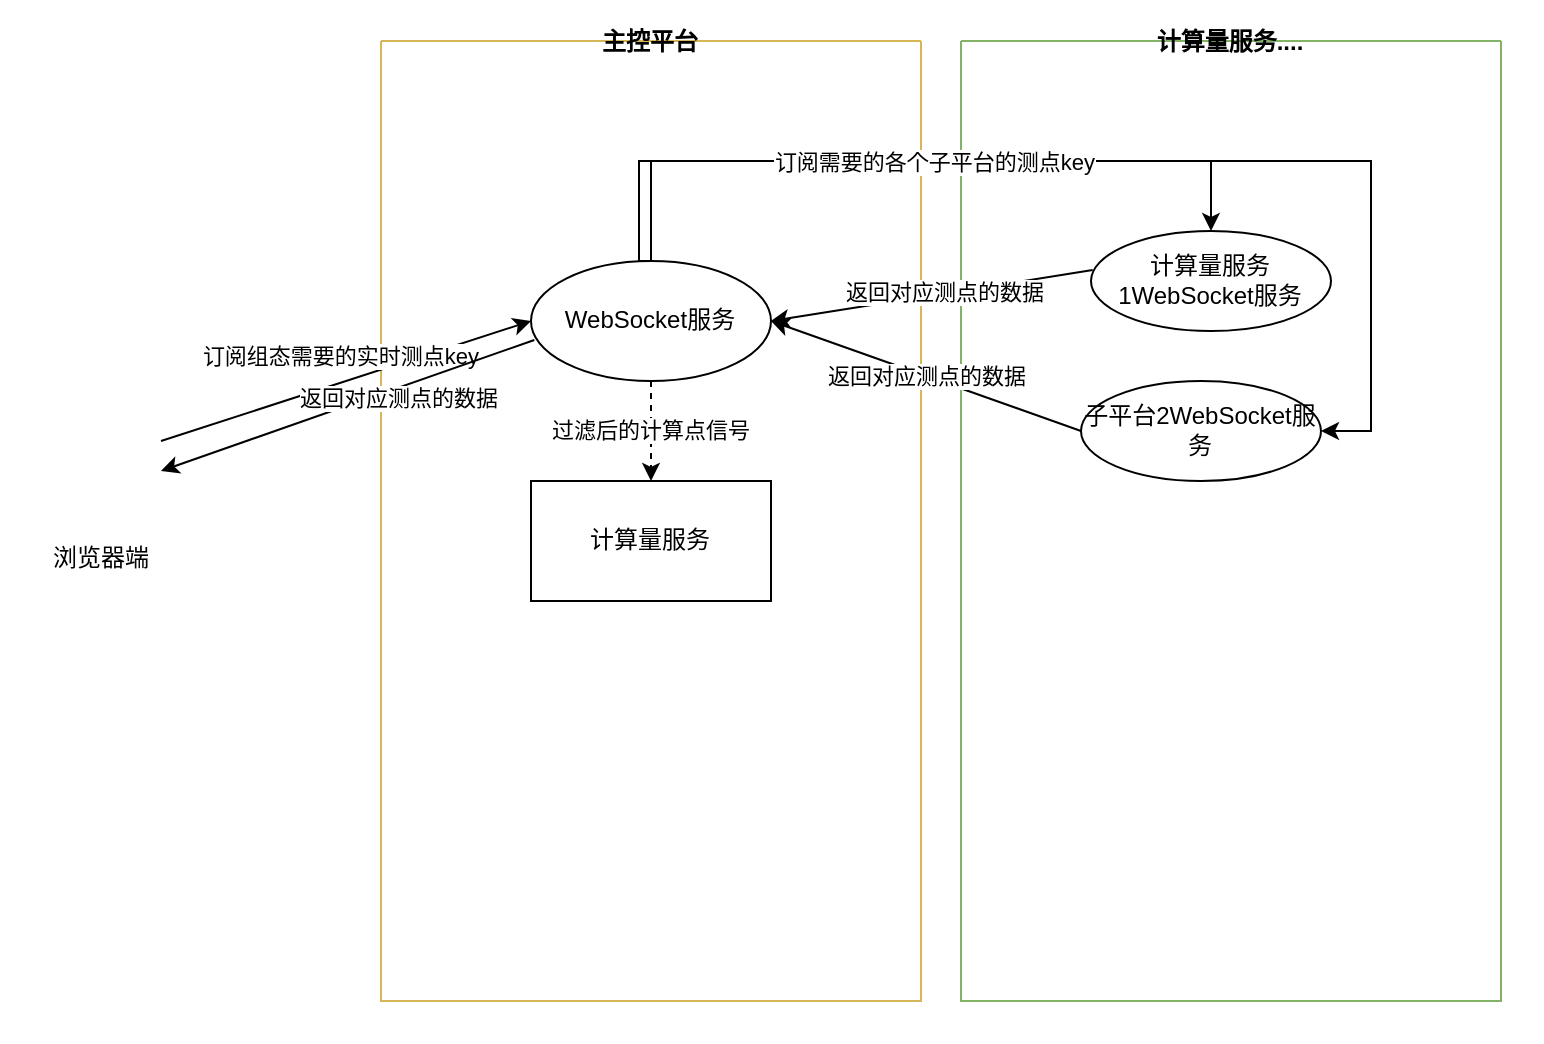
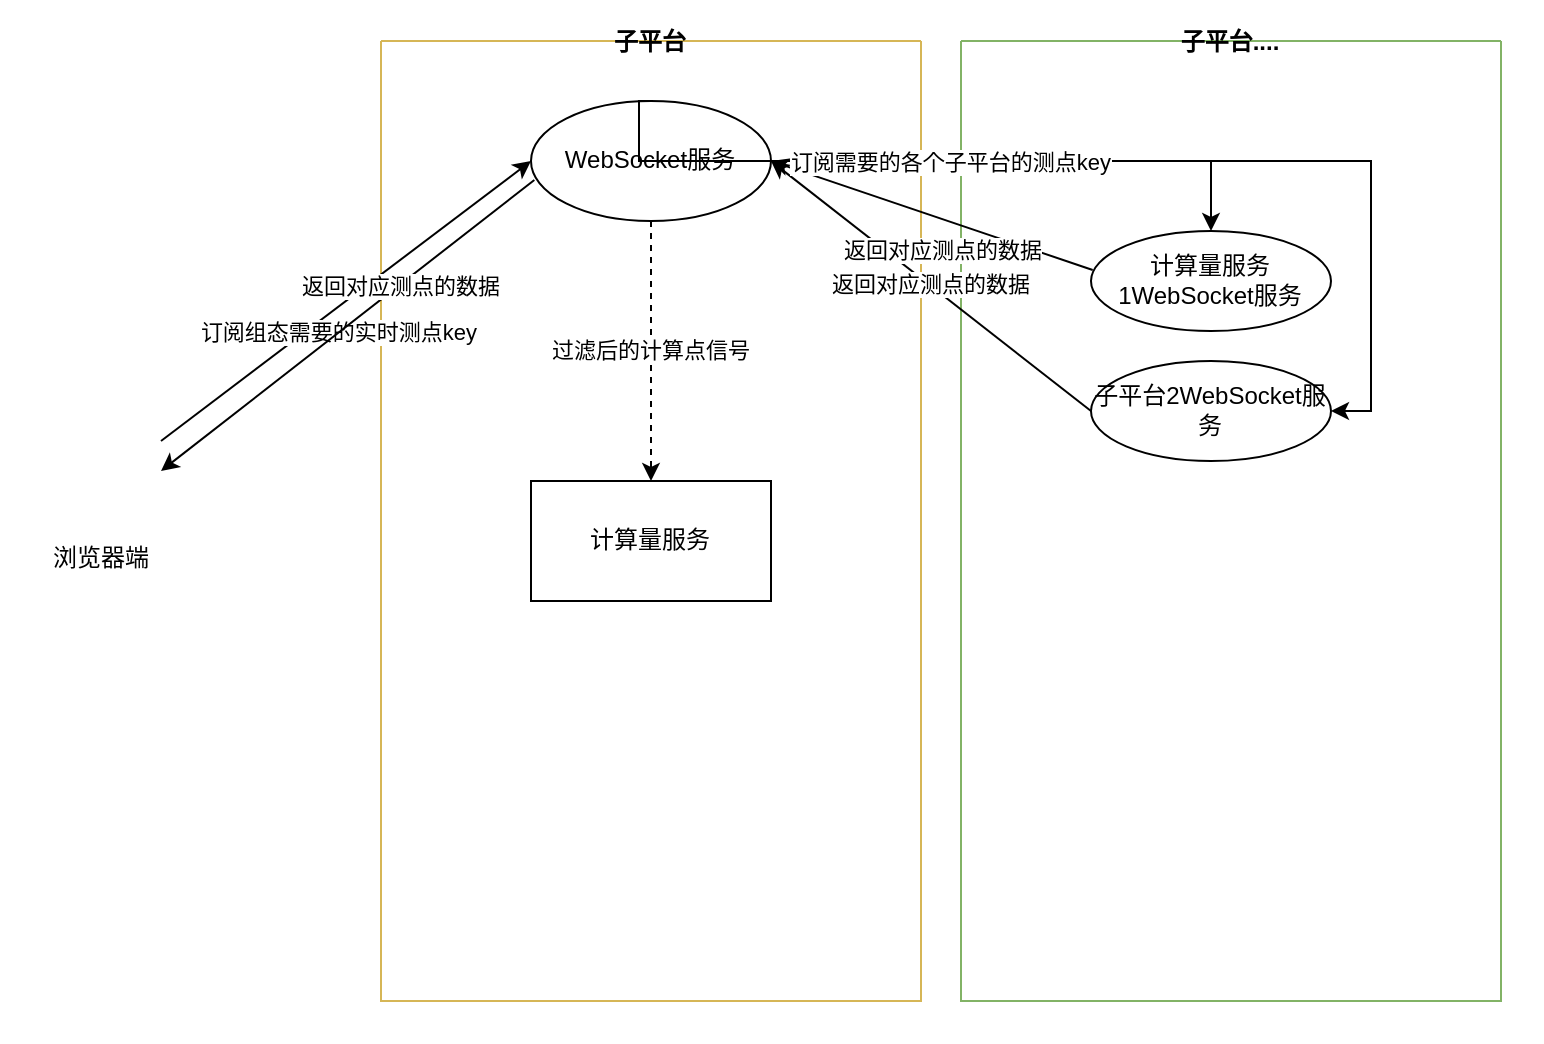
node "主控平台": label "主控平台" -> "子平台"
node "计算量服务....": label "计算量服务...." -> "子平台...."
node "WebSocket服务": moved (651, 321) -> (651, 161)
node "子平台2WebSocket服务": moved (1201, 431) -> (1211, 411)
